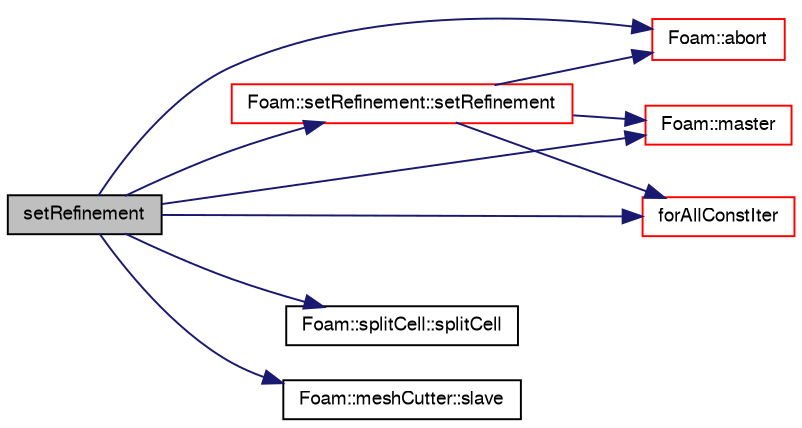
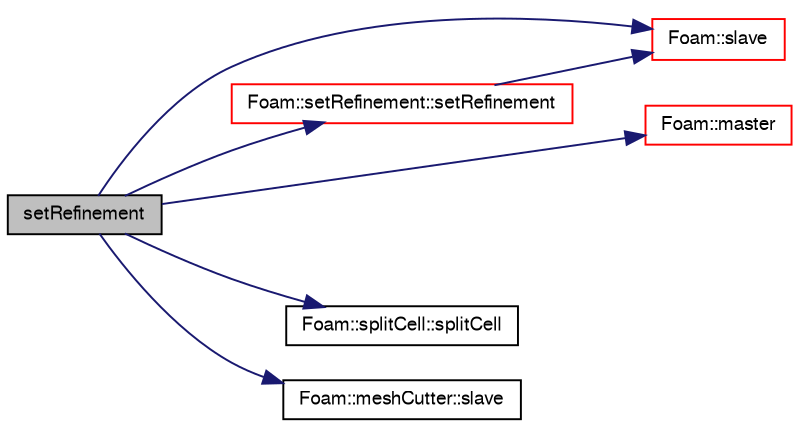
node "Foam::abort": label "Foam::abort" -> "Foam::slave"
edge "Foam::setRefinement::setRefinement" -> "Foam::master": removed
node "forAllConstIter": removed
